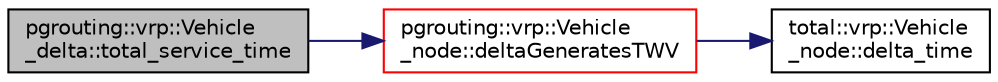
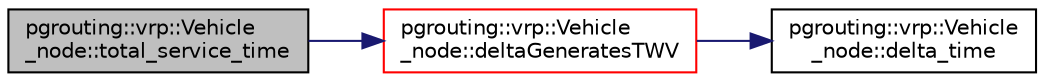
node "pgrouting::vrp::Vehicle _delta::total_service_time": label "pgrouting::vrp::Vehicle _delta::total_service_time" -> "pgrouting::vrp::Vehicle _node::total_service_time"
node "total::vrp::Vehicle _node::delta_time": label "total::vrp::Vehicle _node::delta_time" -> "pgrouting::vrp::Vehicle _node::delta_time"
